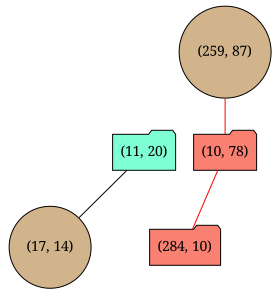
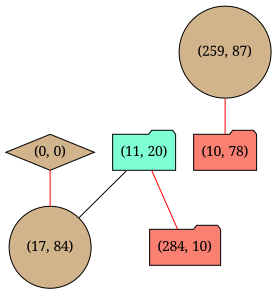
node "(0, 0)": added
edge "(10, 78)" -- "(284, 10)": now "(11, 20)" -- "(284, 10)"
node "(17, 14)": label "(17, 14)" -> "(17, 84)"
